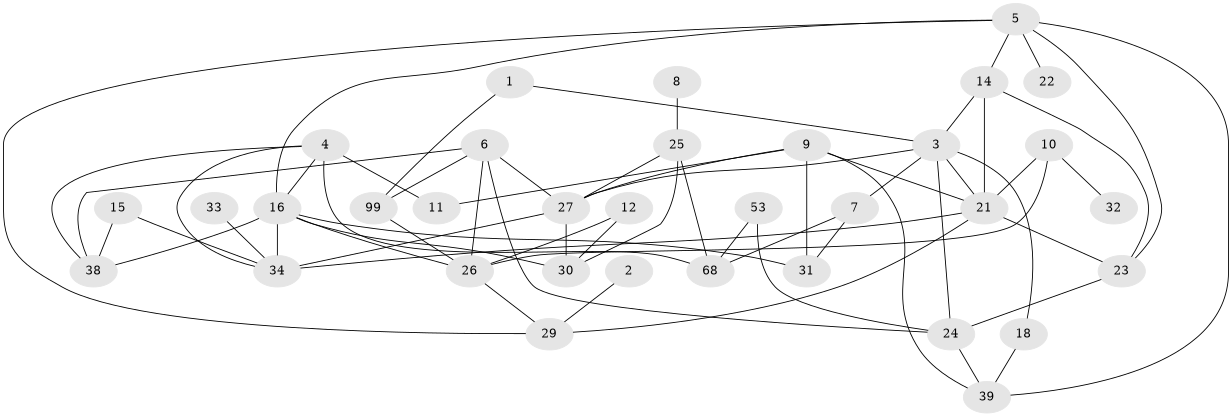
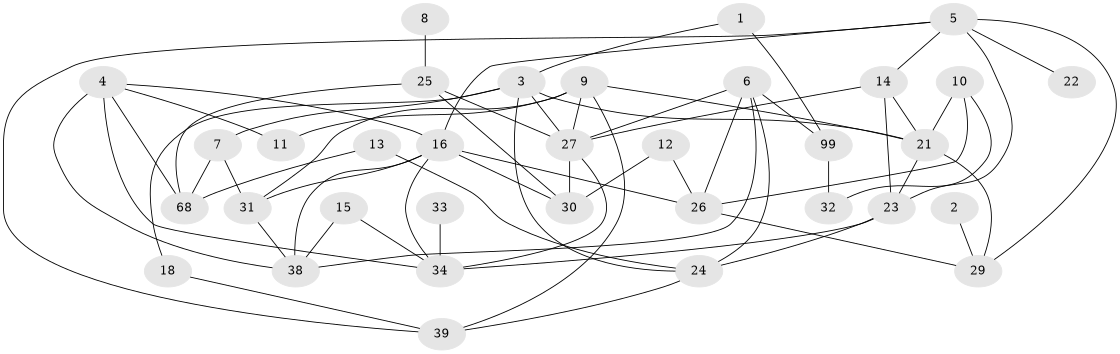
edge "14" -- "3": now "14" -- "27"
node "53": label "53" -> "13"
edge "31" -- "38": added
edge "99" -- "26": now "99" -- "32"
edge "21" -- "34": now "23" -- "34"
